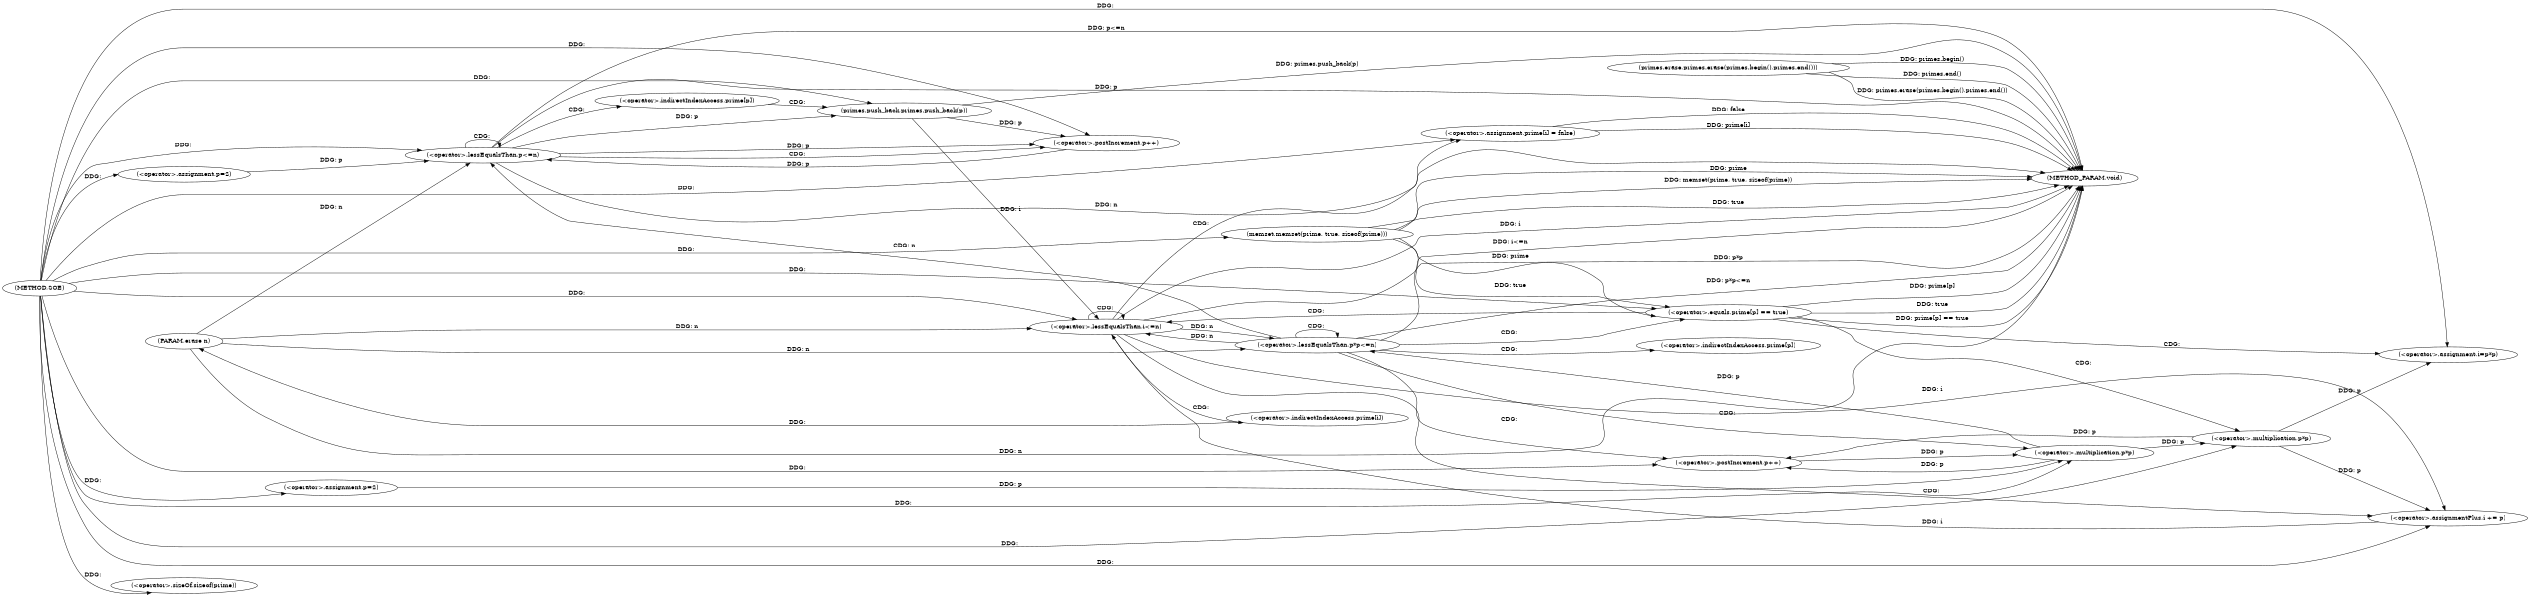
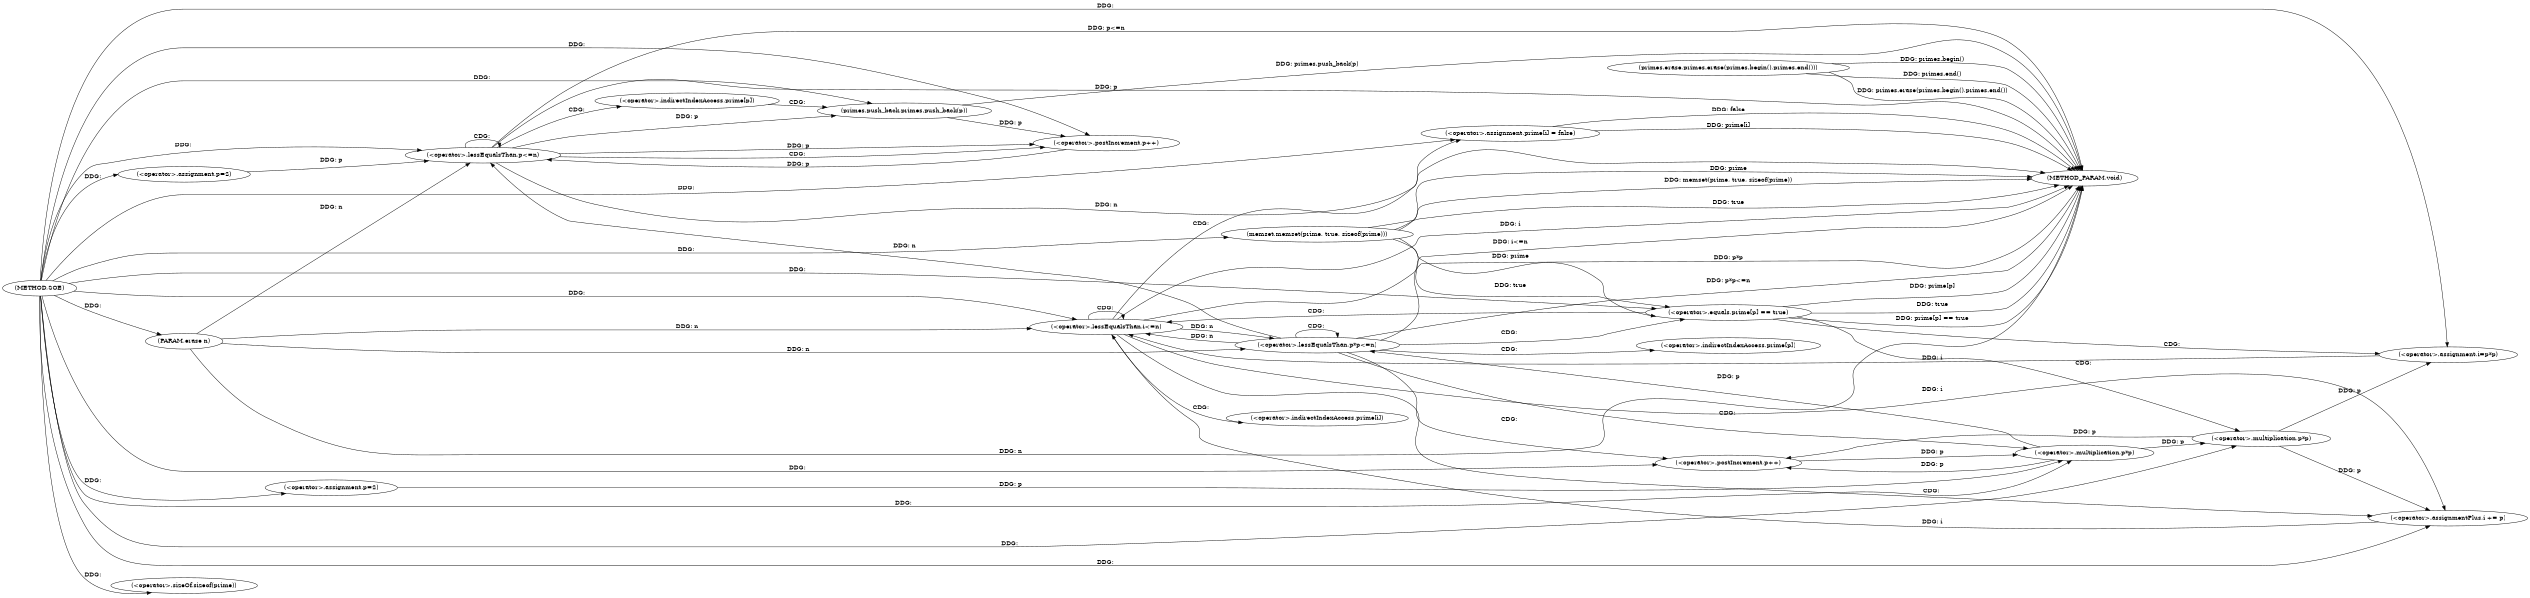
edge "(primes.push_back,primes.push_back(p))" -> "(<operator>.lessEqualsThan,i<=n)": now "(<operator>.assignment,i=p*p)" -> "(<operator>.lessEqualsThan,i<=n)"
edge "(<operator>.lessEqualsThan,p*p<=n)" -> "(<operator>.lessEqualsThan,p<=n)": label "CDG: n" -> "DDG: n"
edge "(<operator>.indirectIndexAccess,prime[i])" -> "(PARAM,erase n)": now "(METHOD,SOE)" -> "(PARAM,erase n)"
